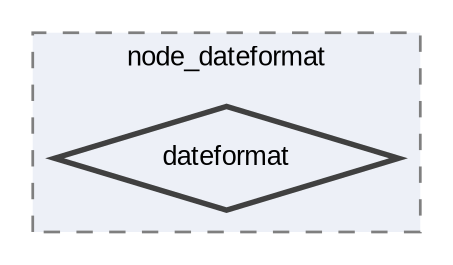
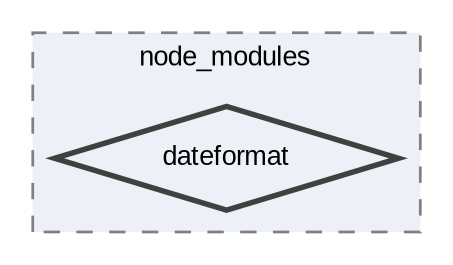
cluster "node_dateformat": label "node_dateformat" -> "node_modules"
